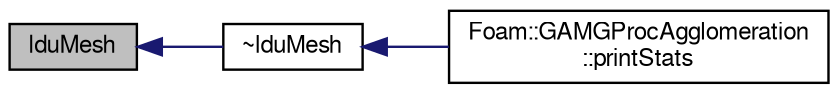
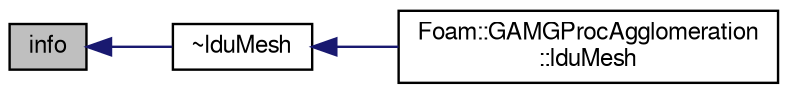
node "lduMesh": label "lduMesh" -> "info"
node "Foam::GAMGProcAgglomeration ::printStats": label "Foam::GAMGProcAgglomeration ::printStats" -> "Foam::GAMGProcAgglomeration ::lduMesh"
